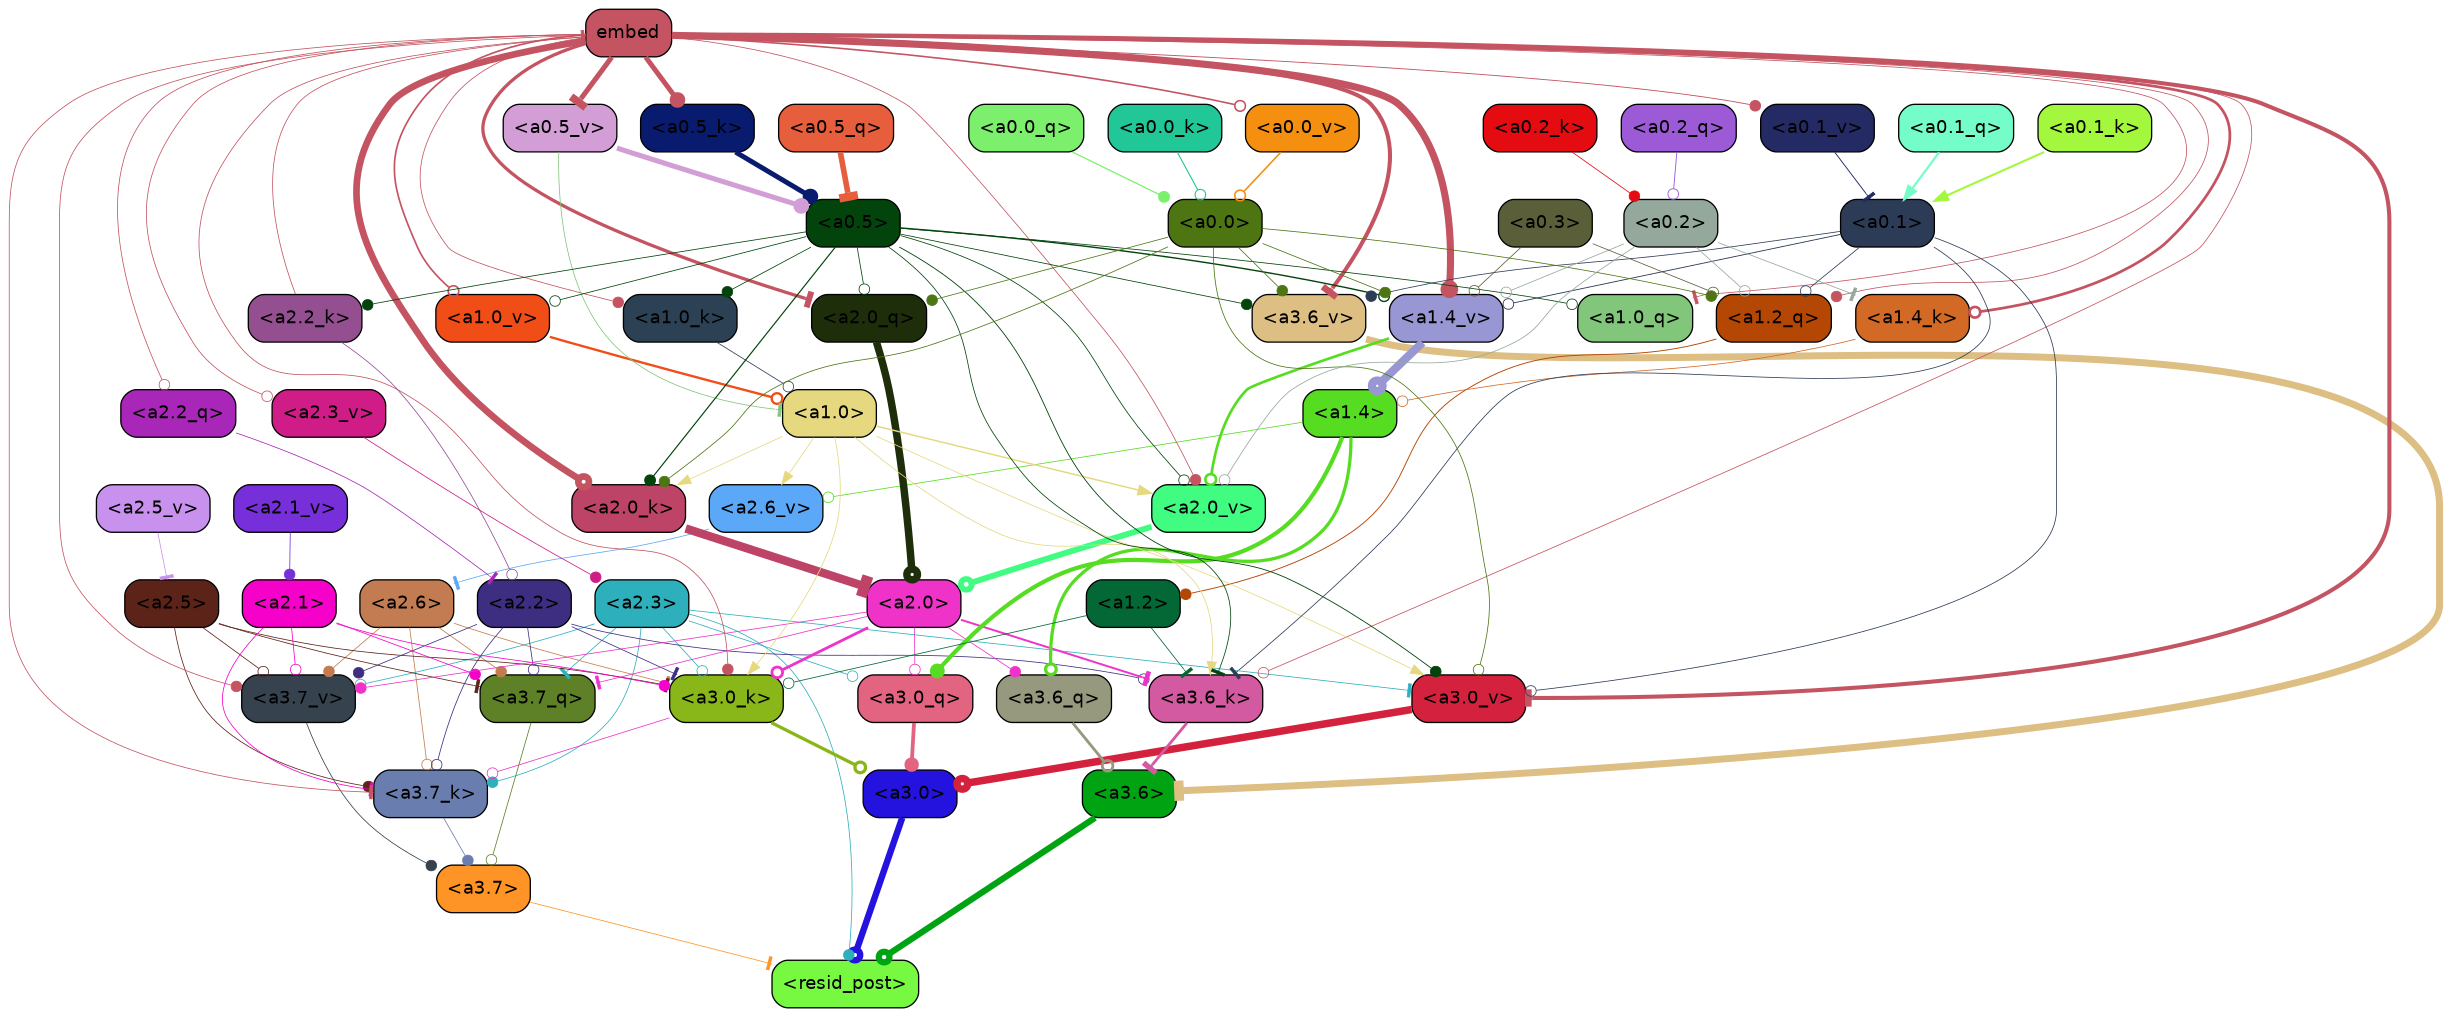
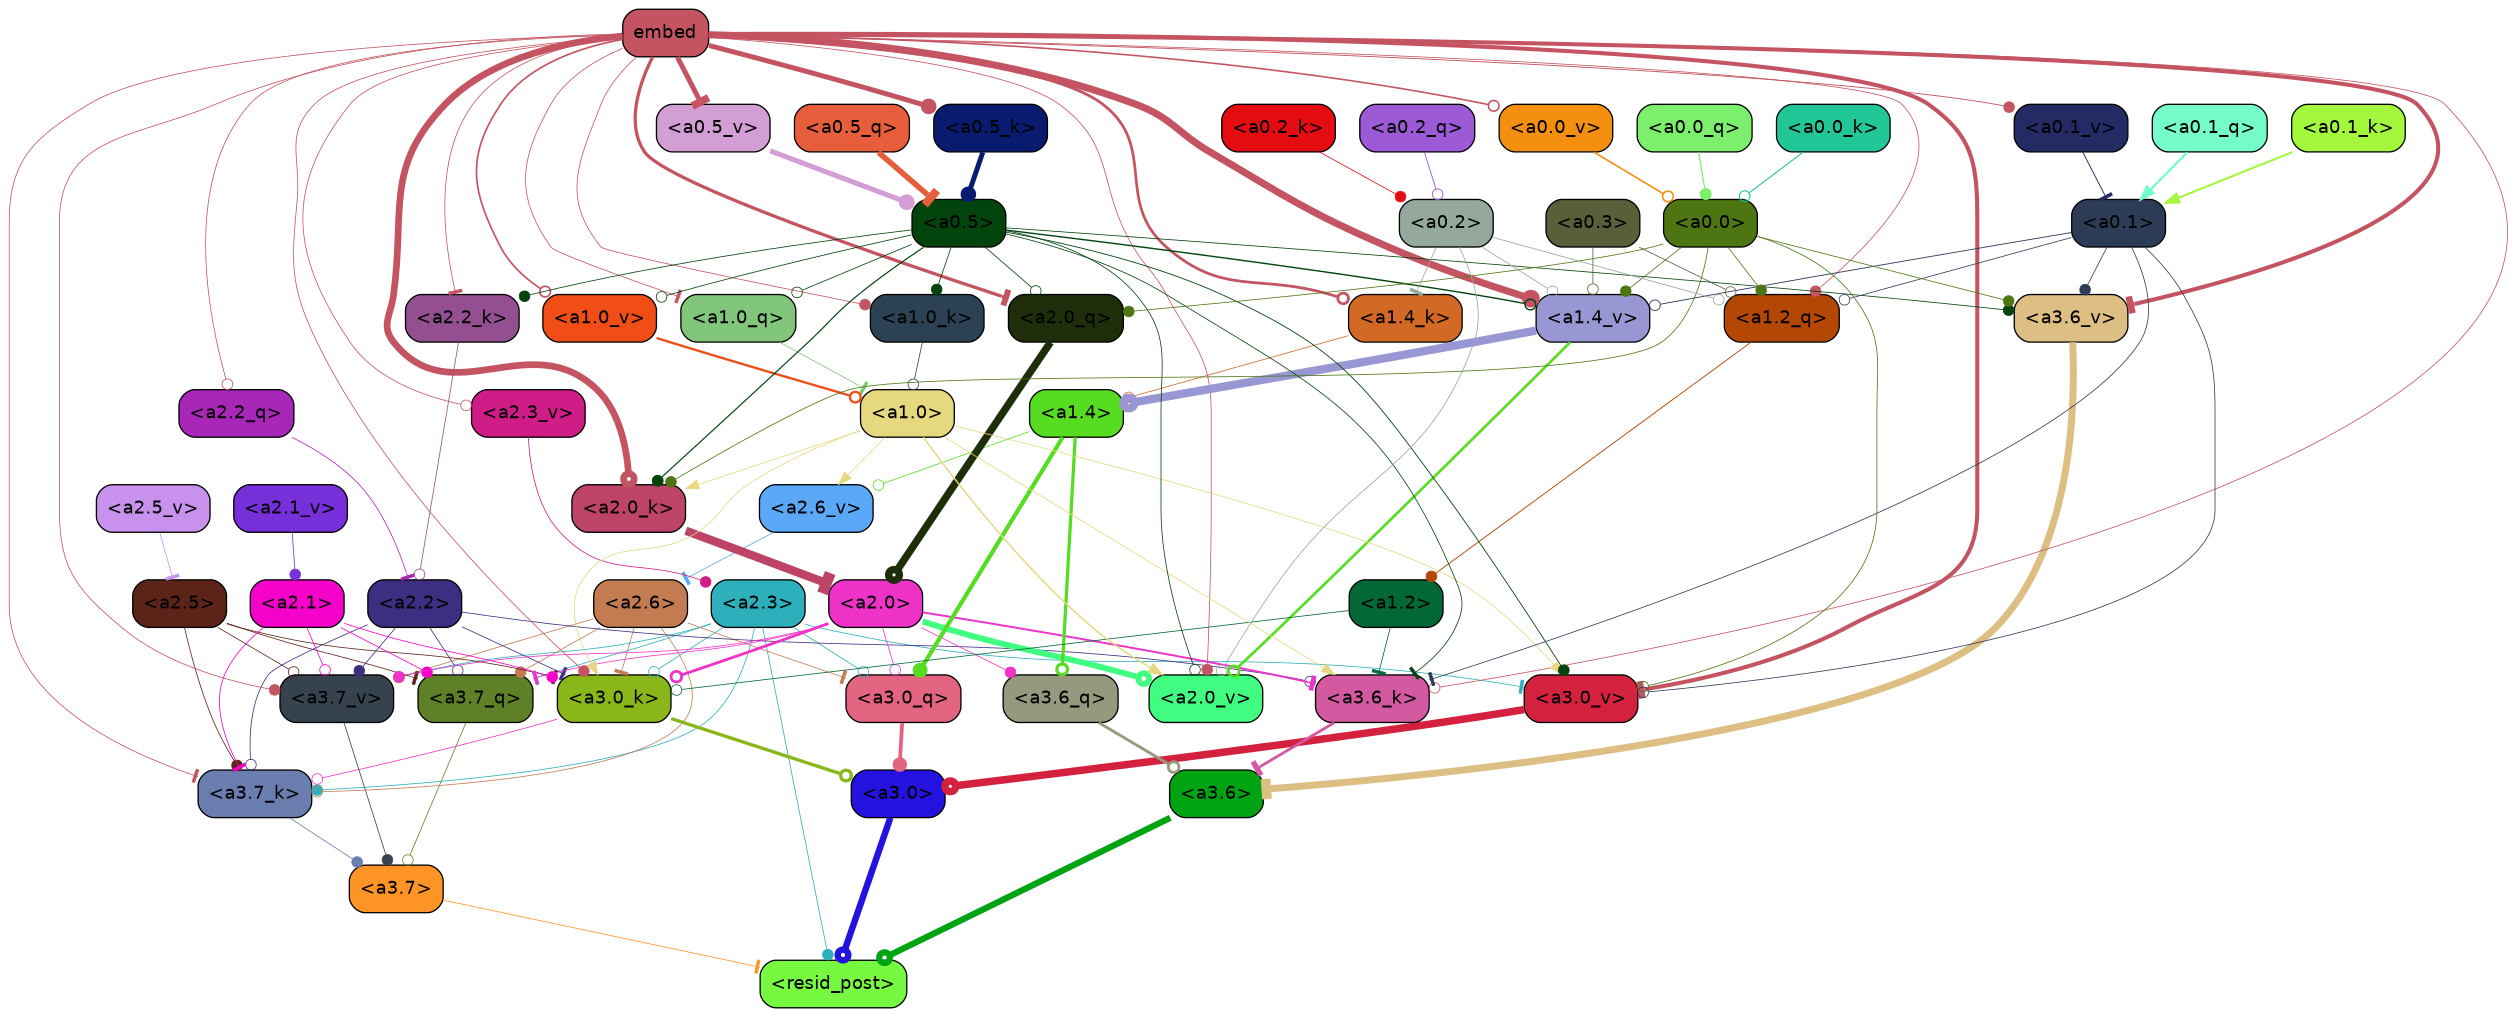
edge "<a2.2_k>" -> "embed": reversed
edge "<a0.5_v>" -> "<a1.0>": now "<a1.0_q>" -> "<a1.0>"
edge "<a2.0_v>" -> "<a2.0>": reversed
edge "<a2.6>" -> "<a3.0_q>": added
